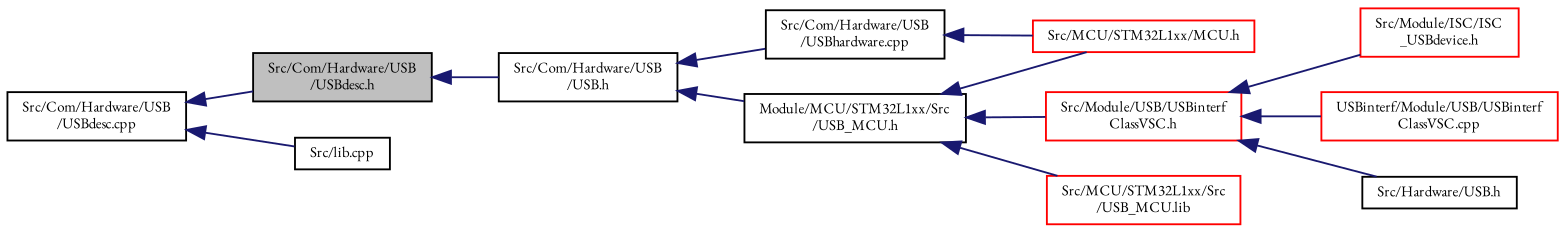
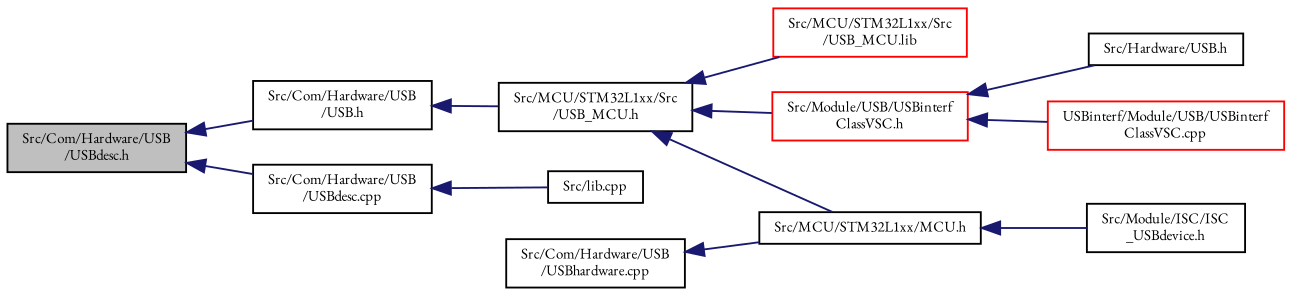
node "Src/Module/ISC/ISC _USBdevice.h": color red -> black
node "Src/MCU/STM32L1xx/MCU.h": color red -> black
edge "Src/Com/Hardware/USB /USBhardware.cpp" -> "Src/Com/Hardware/USB /USB.h": removed
edge "Src/Module/ISC/ISC _USBdevice.h" -> "Src/Module/USB/USBinterf ClassVSC.h": now "Src/Module/ISC/ISC _USBdevice.h" -> "Src/MCU/STM32L1xx/MCU.h"
edge "Src/Com/Hardware/USB /USBdesc.h" -> "Src/Com/Hardware/USB /USBdesc.cpp": reversed
node "Module/MCU/STM32L1xx/Src /USB_MCU.h": label "Module/MCU/STM32L1xx/Src /USB_MCU.h" -> "Src/MCU/STM32L1xx/Src /USB_MCU.h"
